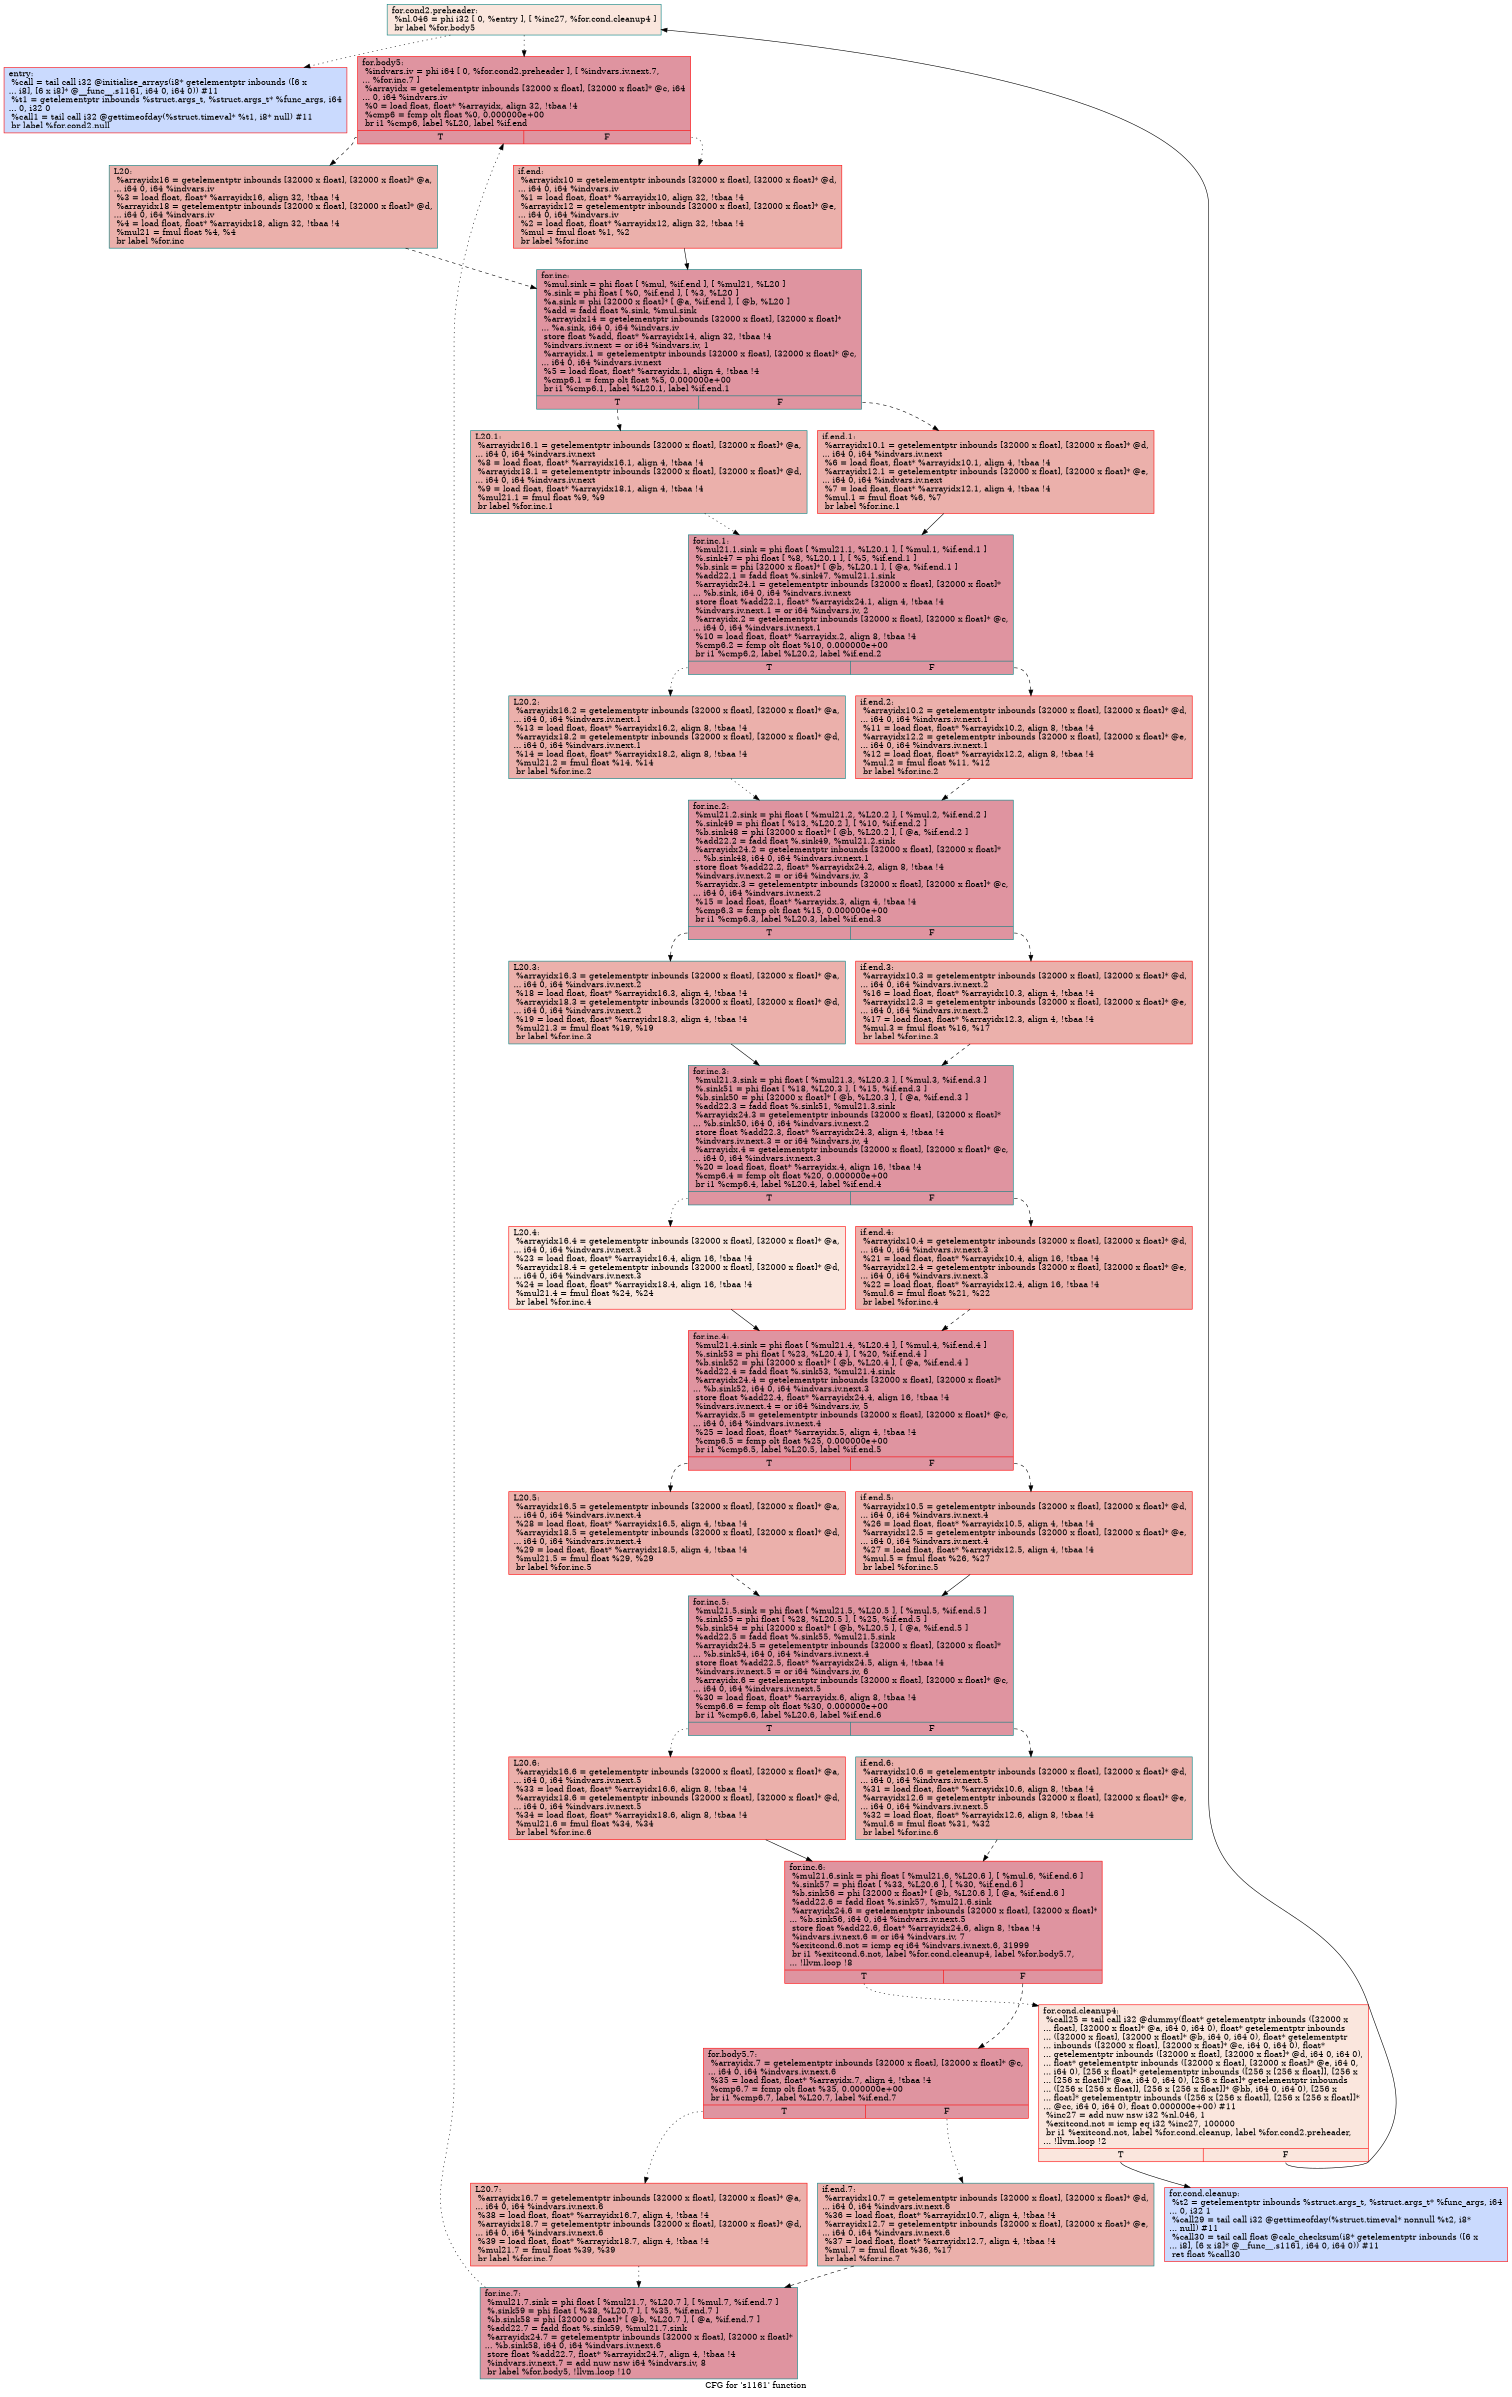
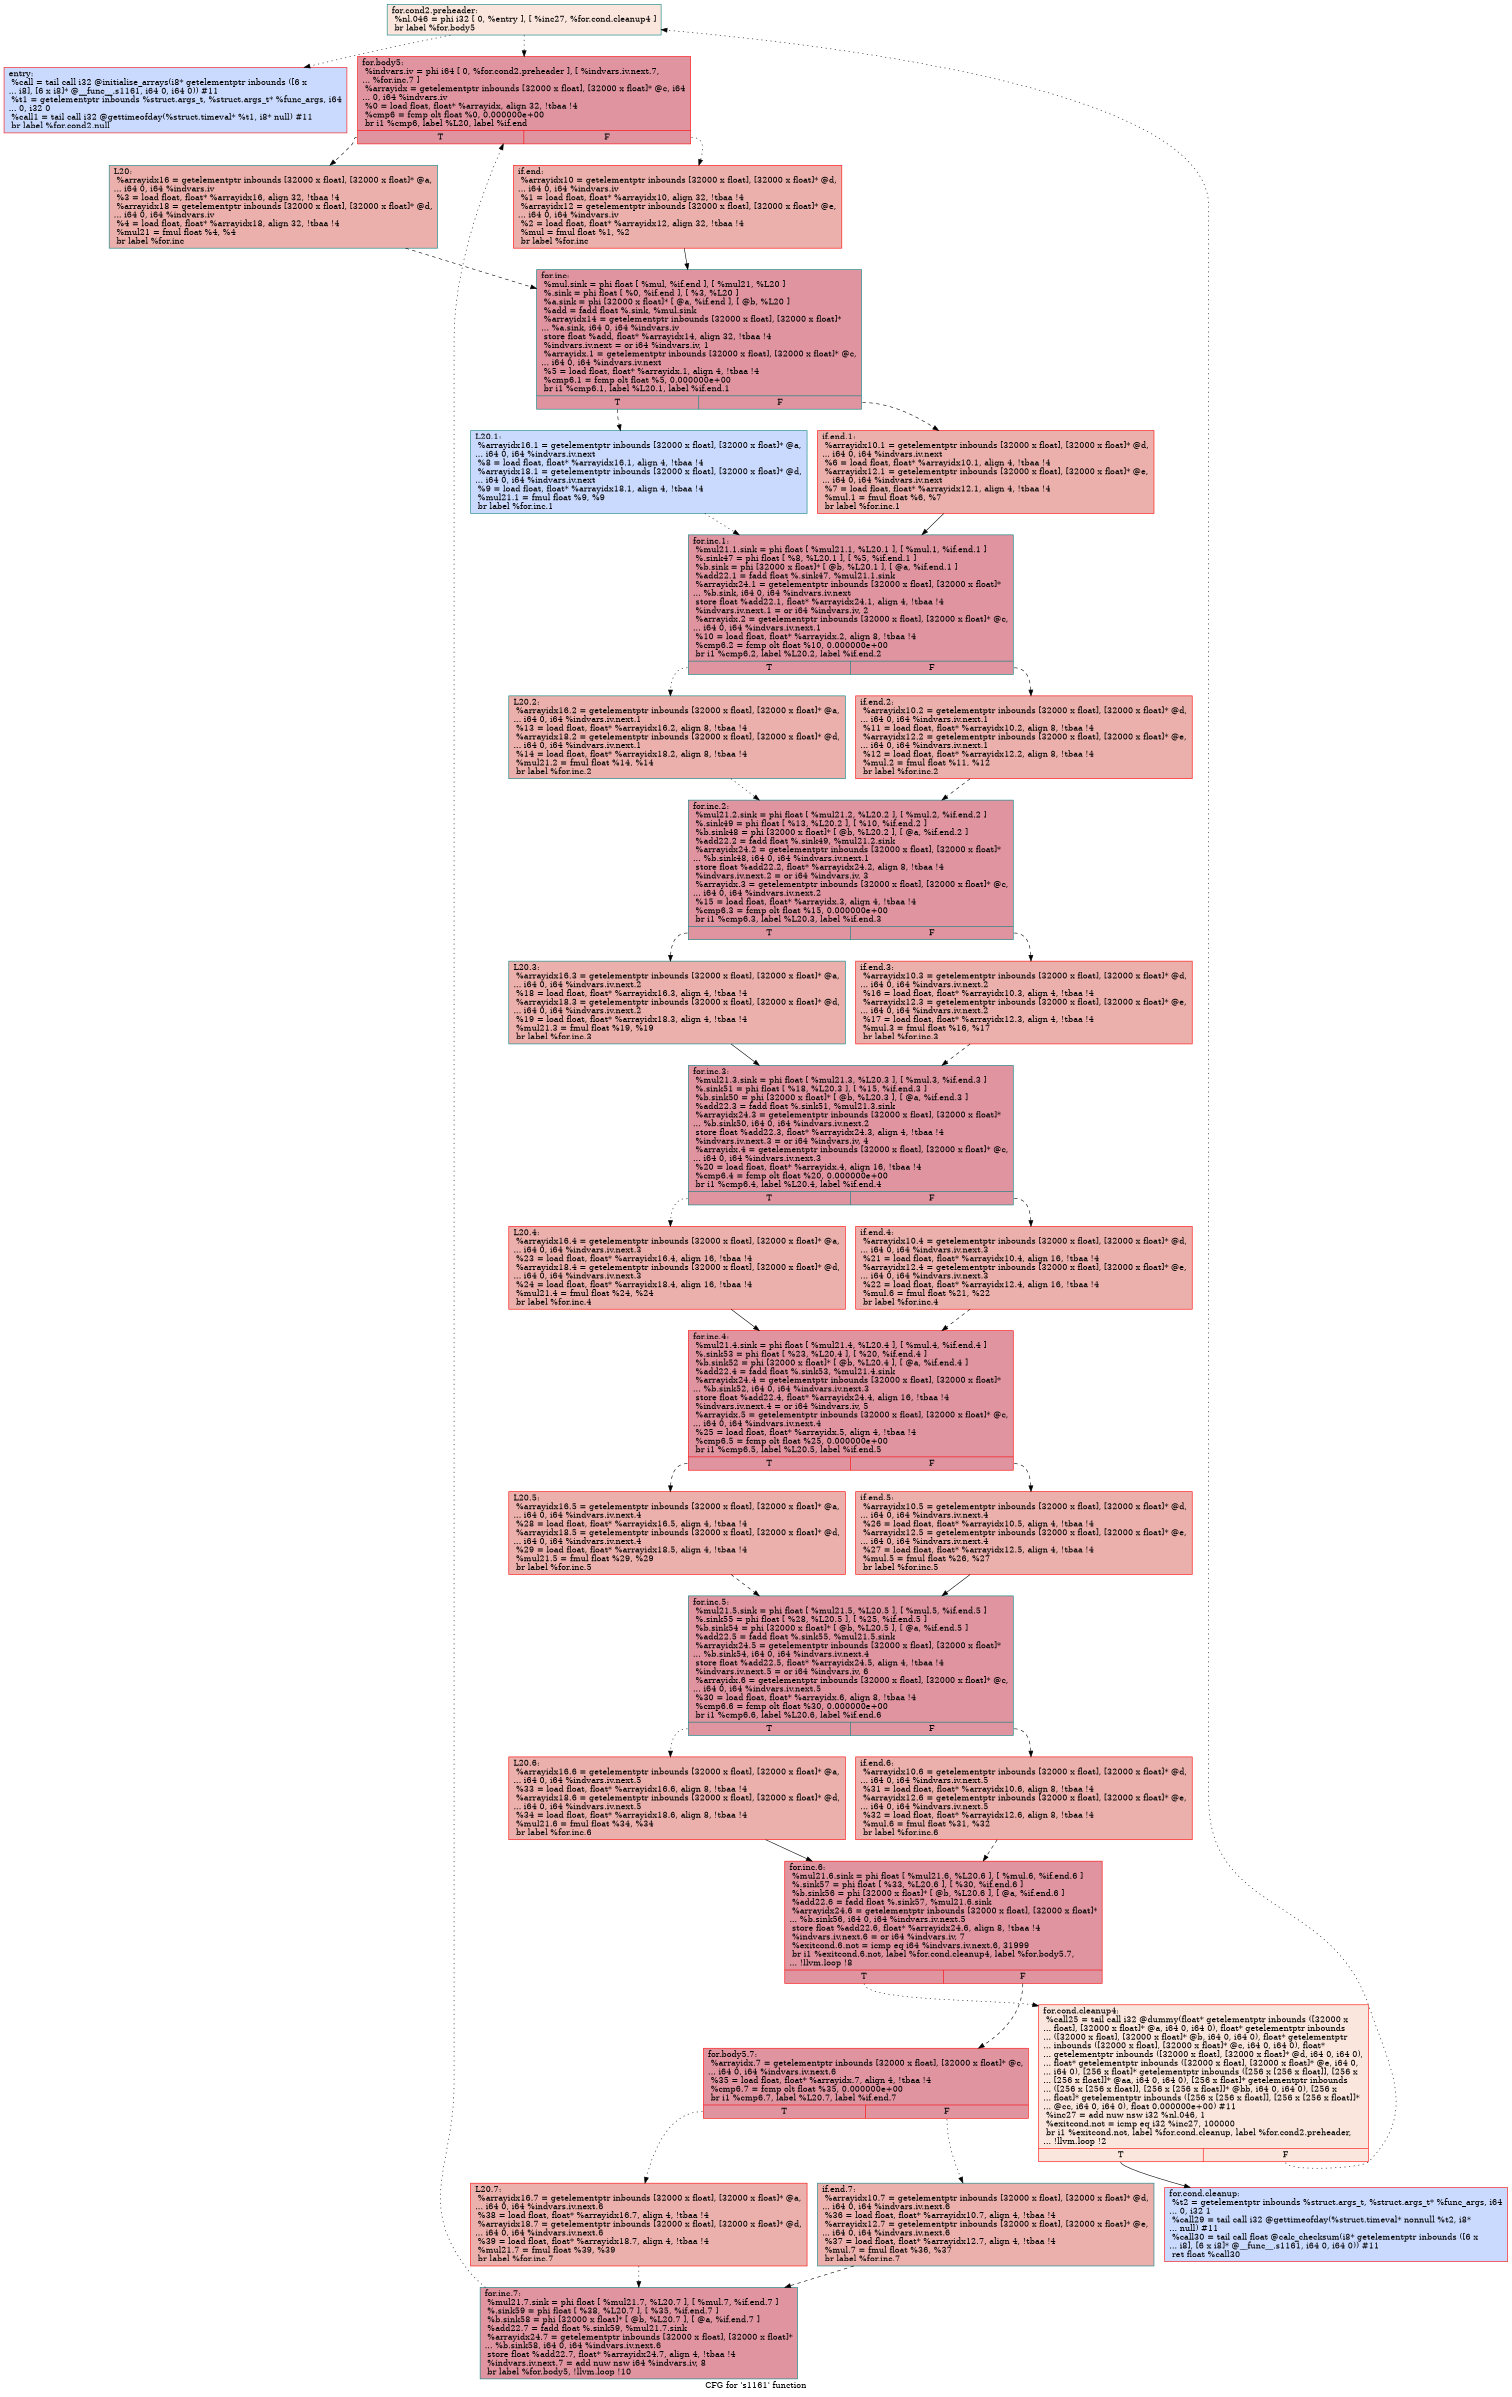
node "L20.1:": fillcolor #d24b4070 -> #88abfd70
edge "for.cond.cleanup4:" -> "for.cond2.preheader:": style solid -> dotted
node "L20.4:": fillcolor #f3c7b170 -> #d24b4070
node "if.end.6:": color teal -> red
node "if.end.7:": text "%mul.7 = fmul float %36, %17" -> "%mul.7 = fmul float %36, %37"
